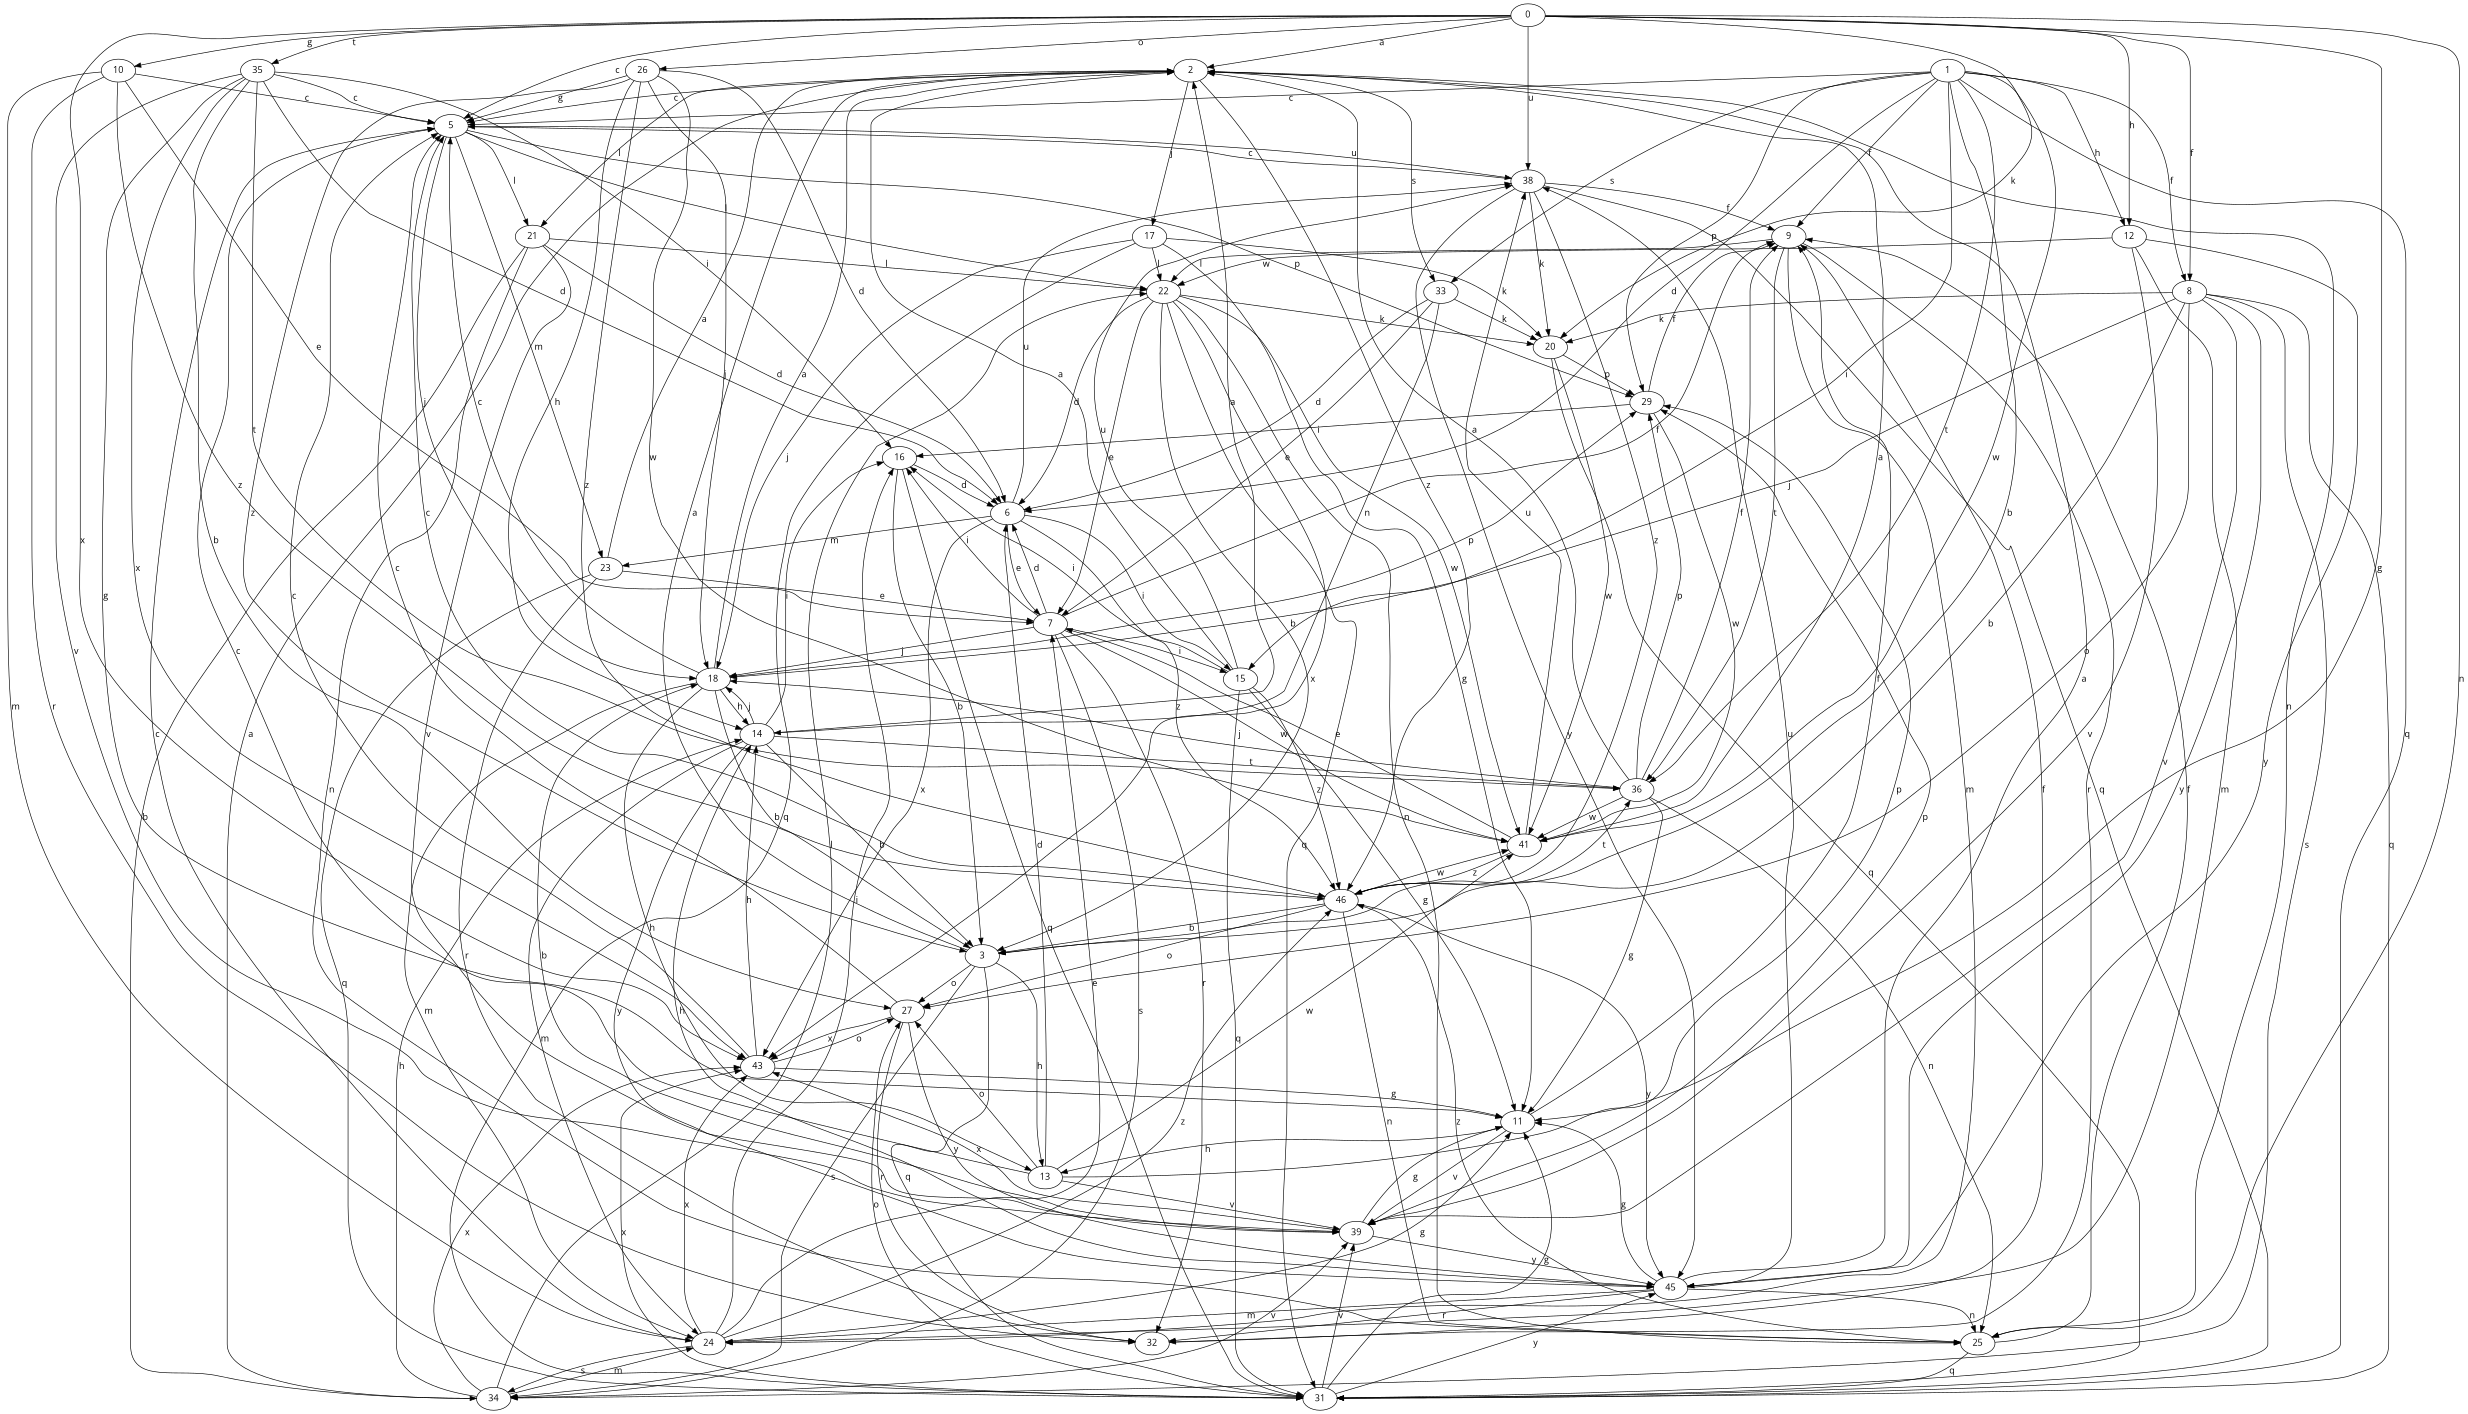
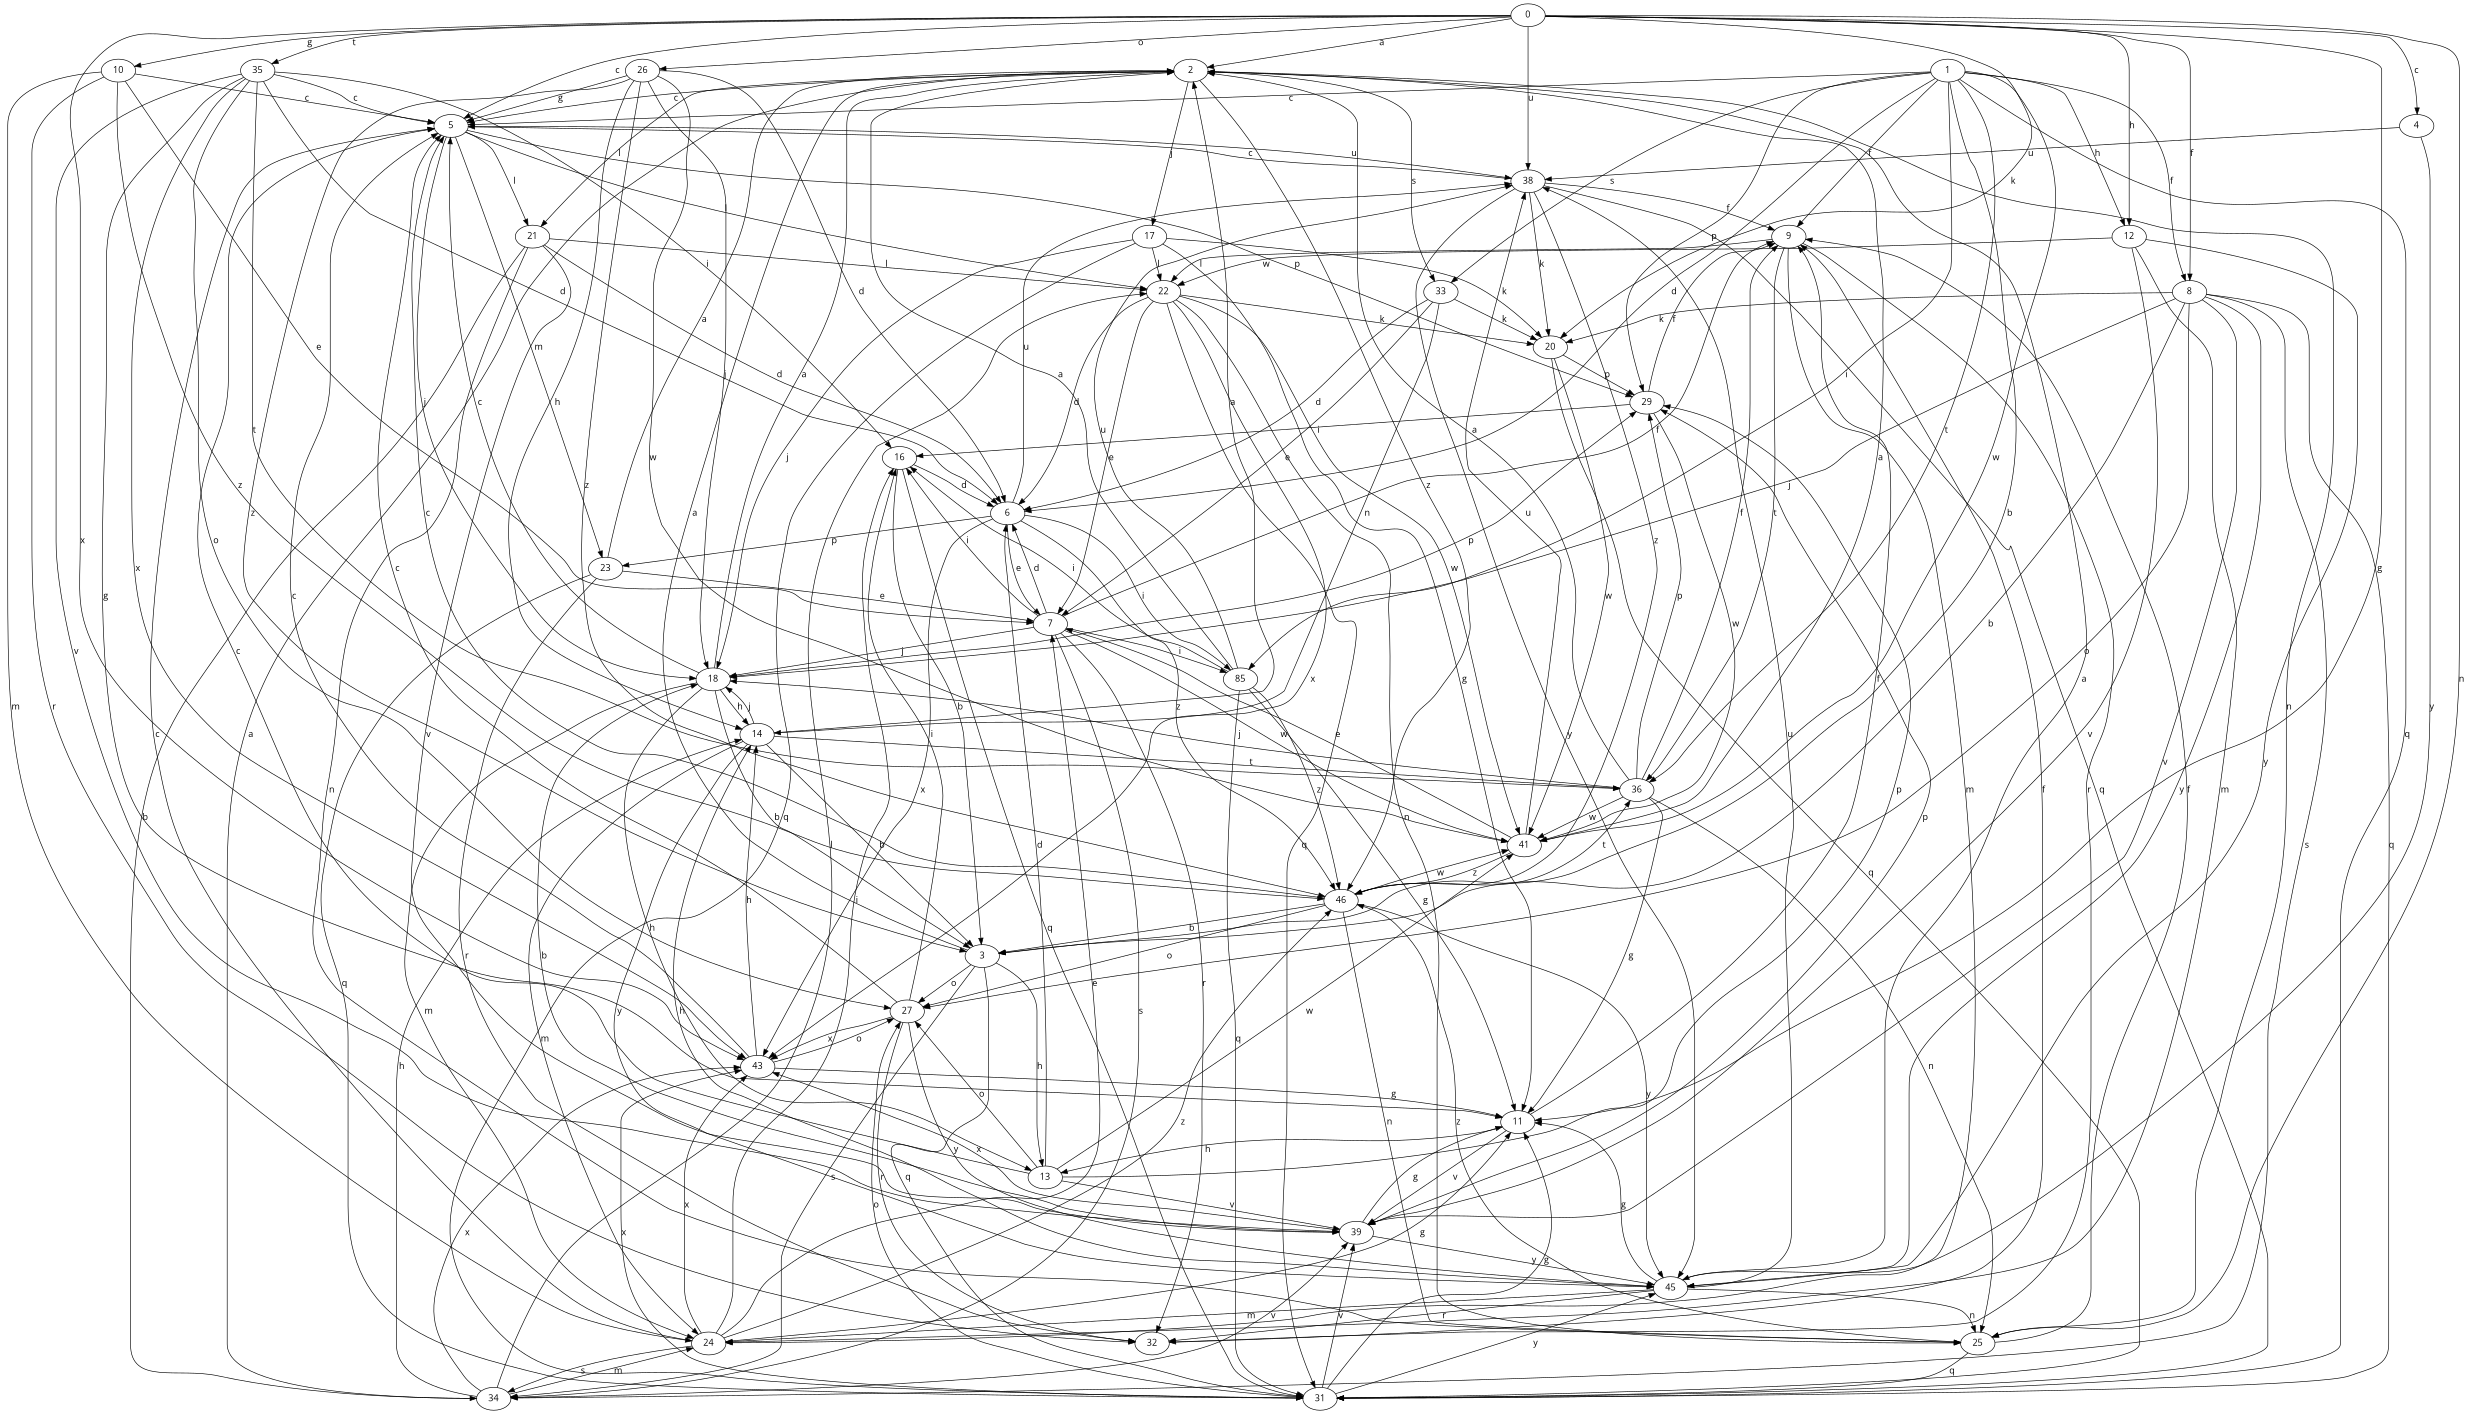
node "4": added
edge "35" -> "27": label "b" -> "o"
edge "6" -> "23": label "m" -> "p"
edge "14" -> "16": now "27" -> "16"
node "15": label "15" -> "85"
edge "22" -> "3": removed, label "b"
